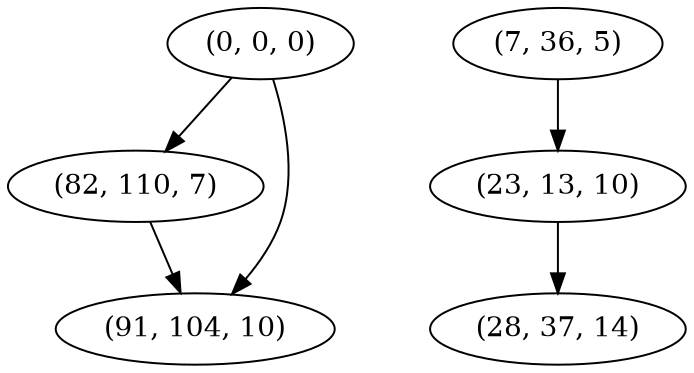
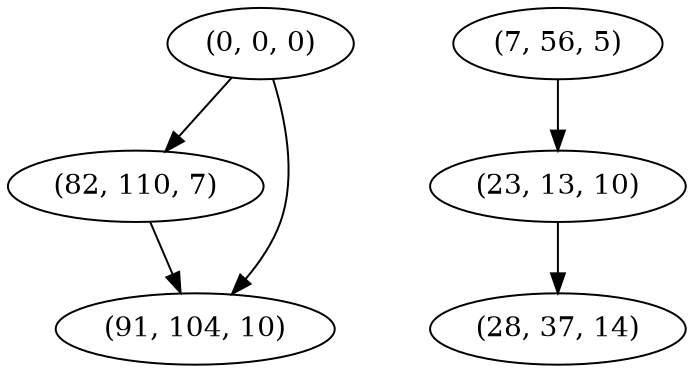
node "(7, 36, 5)": label "(7, 36, 5)" -> "(7, 56, 5)"
